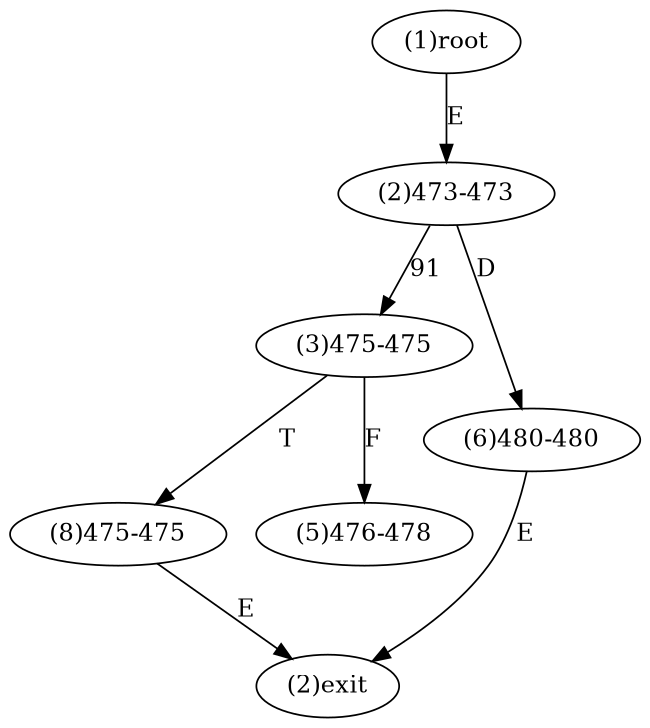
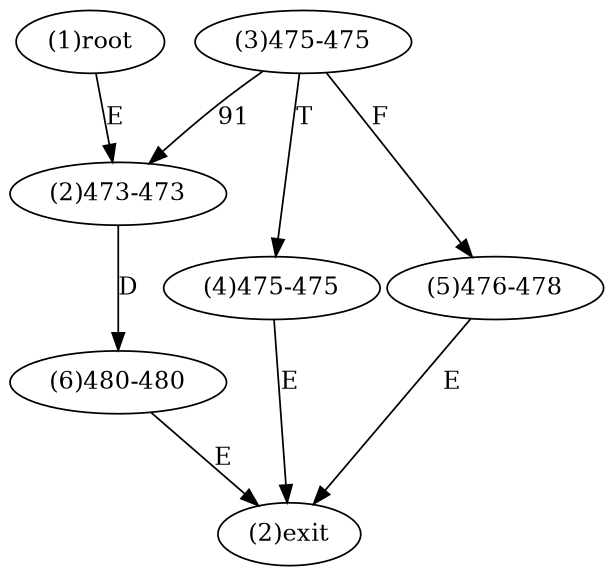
edge "(2)473-473" -> "(3)475-475": reversed
edge "(5)476-478" -> "(2)exit": added, label "E"
node "(8)475-475": label "(8)475-475" -> "(4)475-475"
